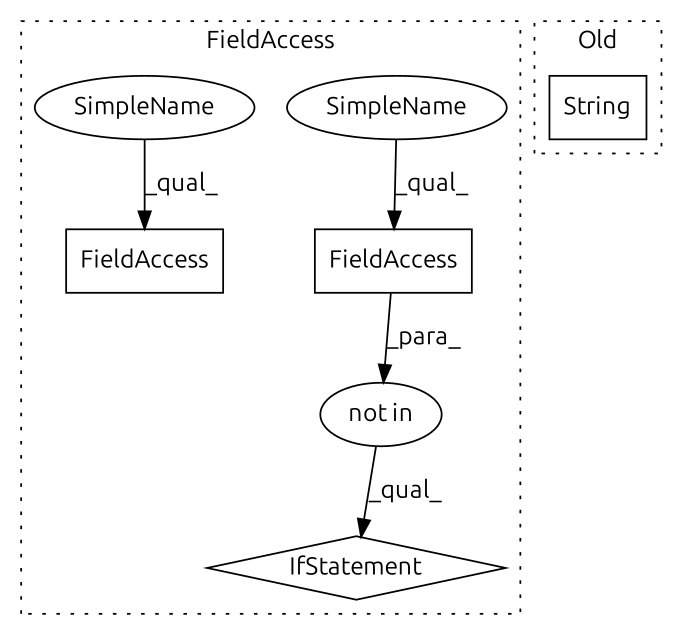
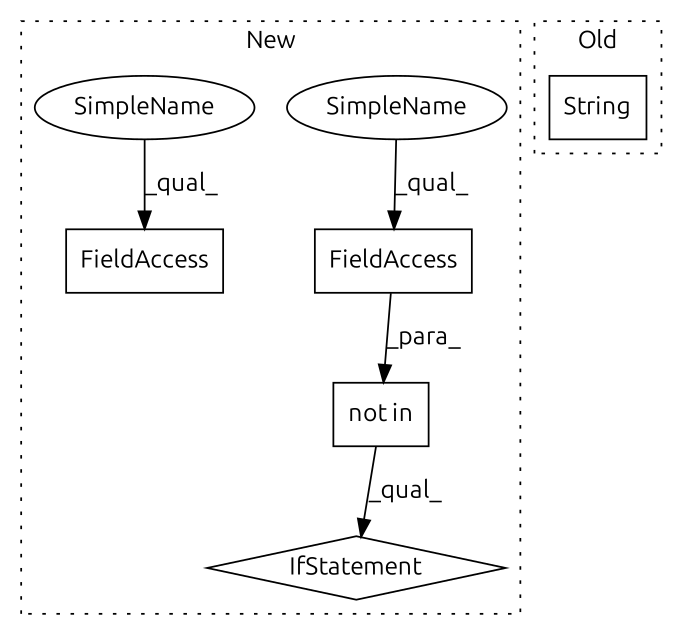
cluster "FieldAccess": label "FieldAccess" -> "New"
node "not in": shape ellipse -> box
